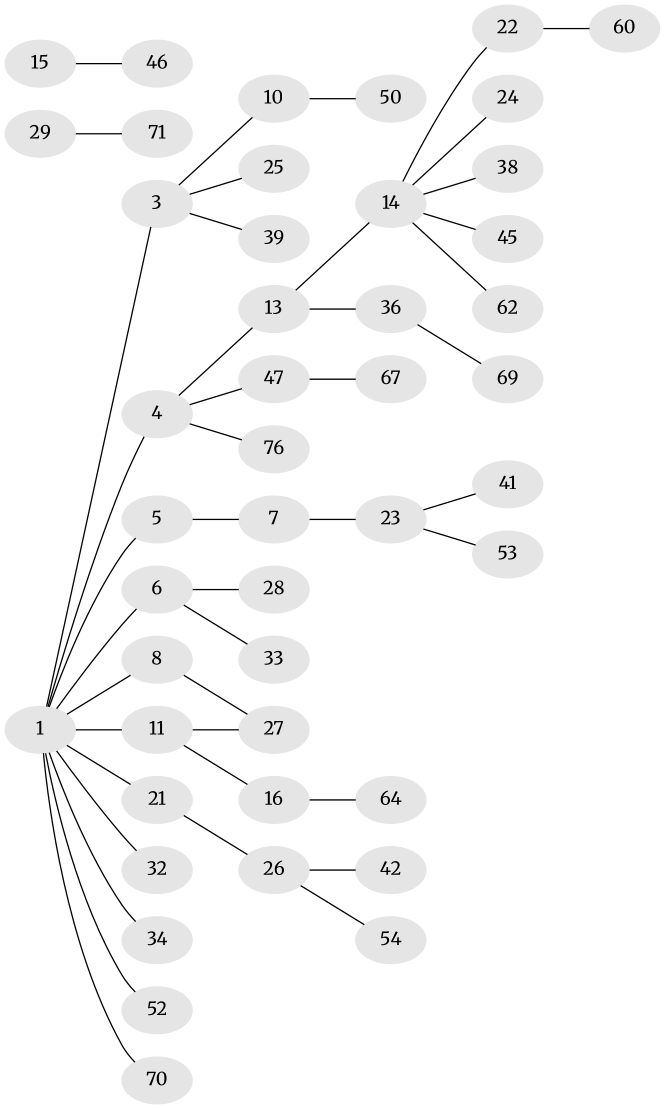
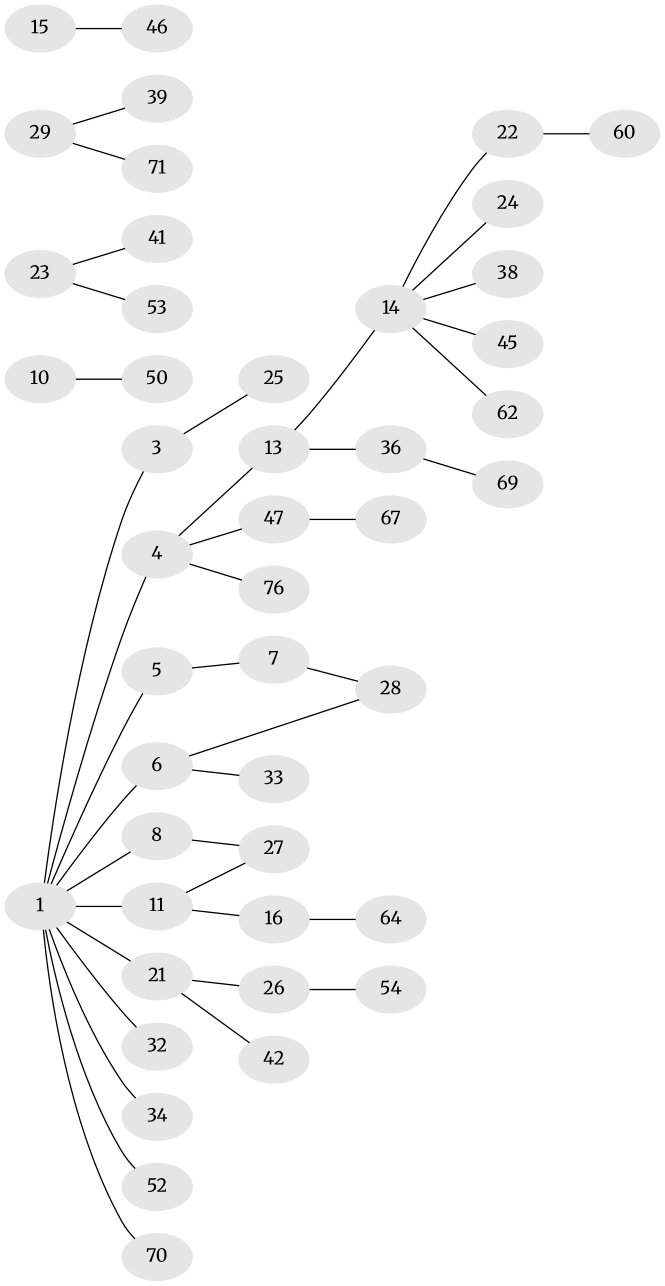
edge "10" -- "3": removed
edge "3" -- "39": now "29" -- "39"
edge "7" -- "23": now "7" -- "28"
edge "26" -- "42": now "21" -- "42"
